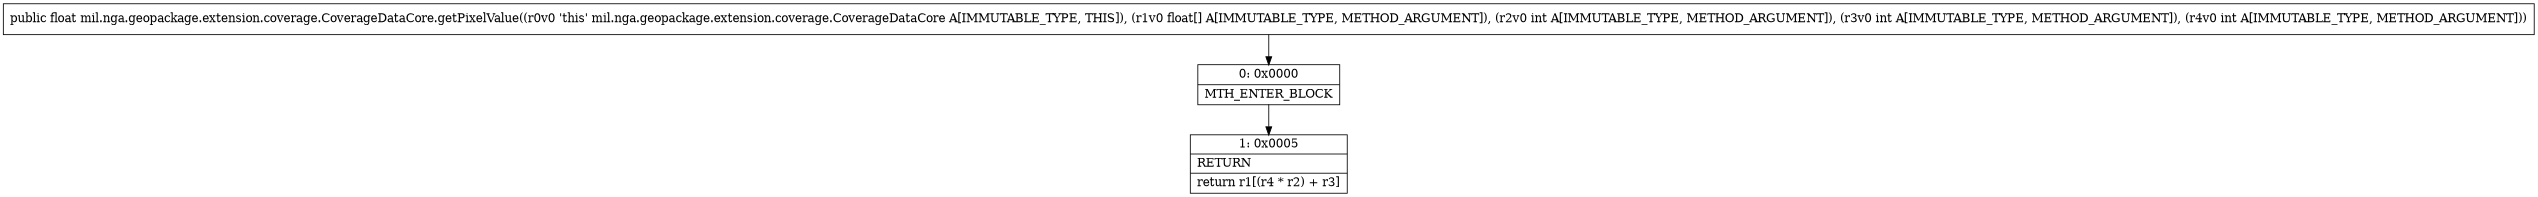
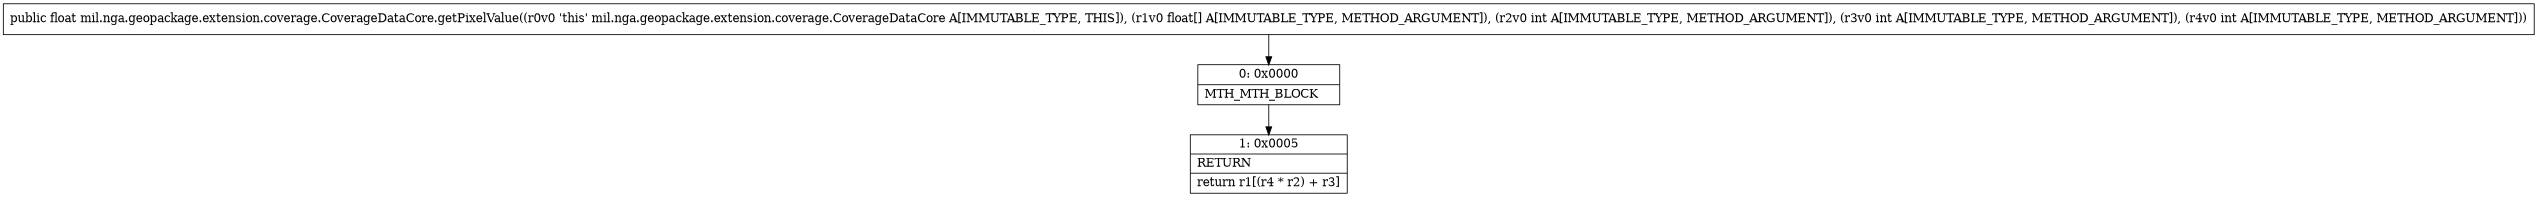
node "0: 0x0000": text "MTH_ENTER_BLOCK" -> "MTH_MTH_BLOCK"
